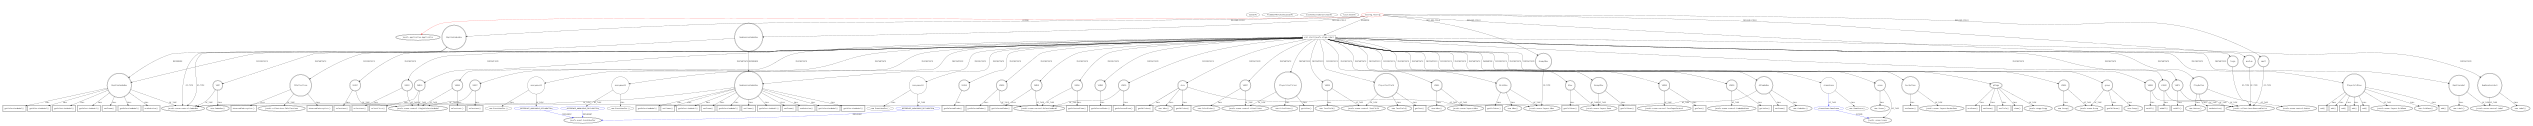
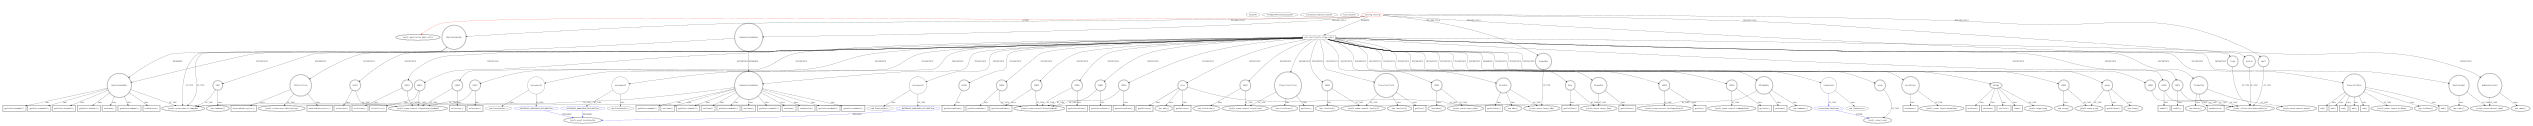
edge "VAR62" -> "javafx.scene.control.SelectionModel": added, label "OF_TYPE"
node "new Scene()": removed
node "setAll()": removed
